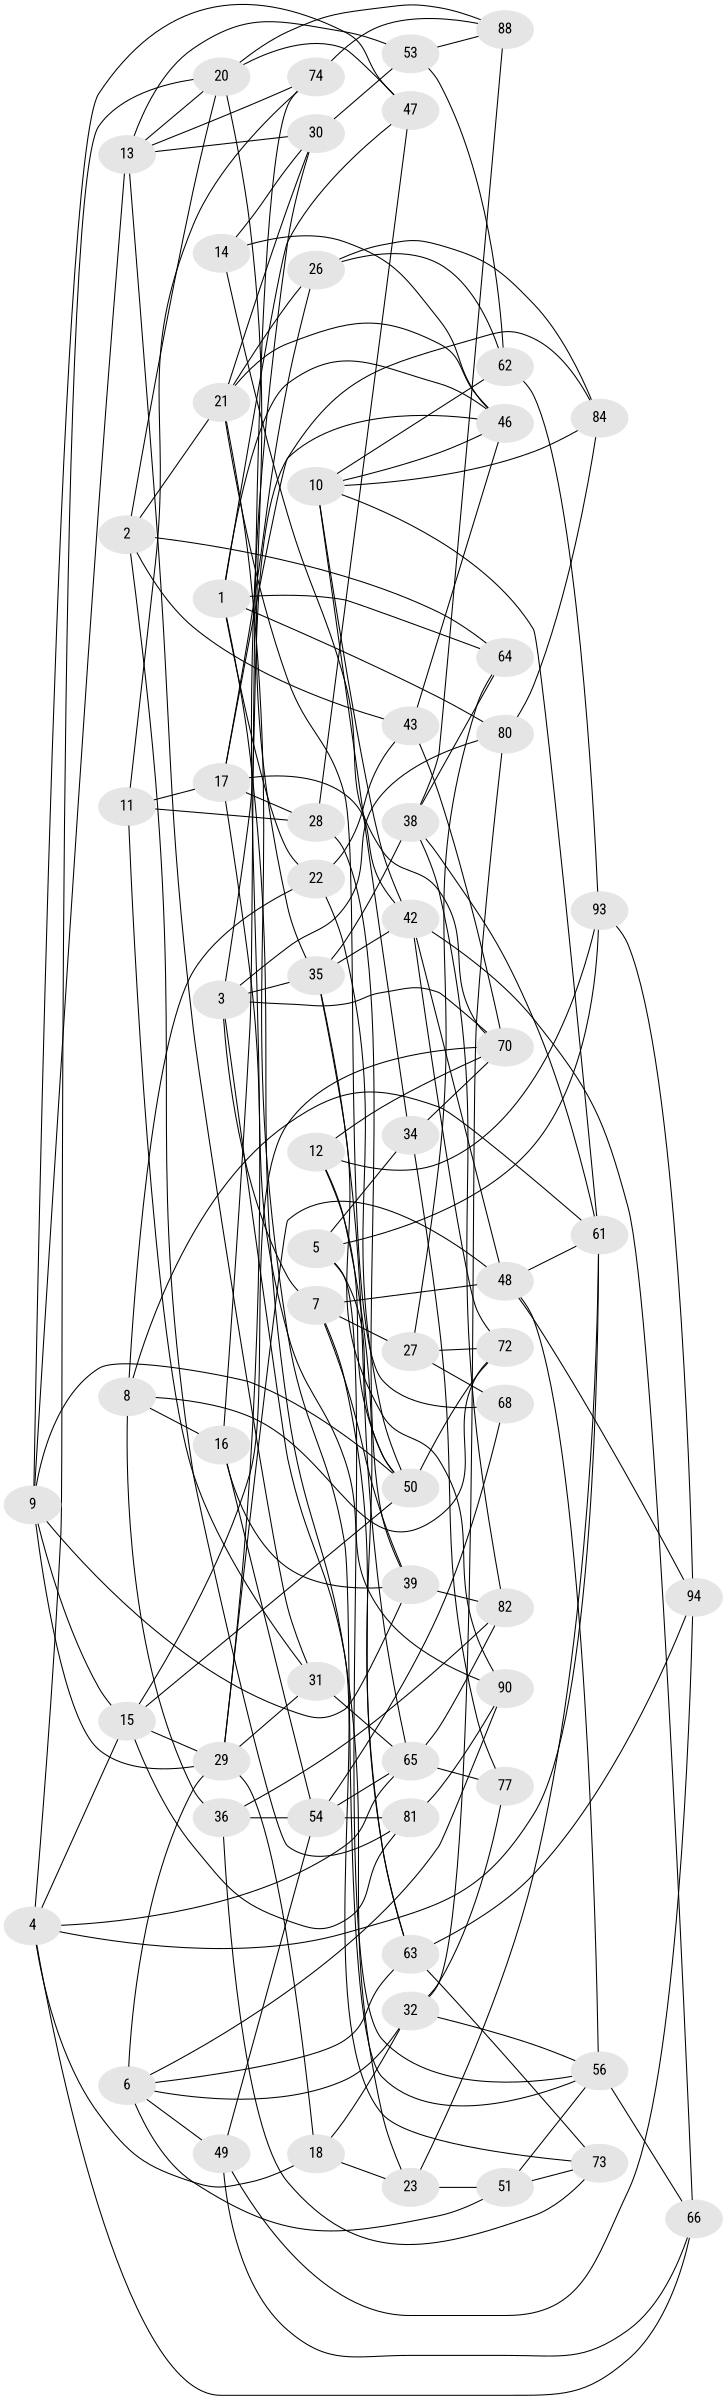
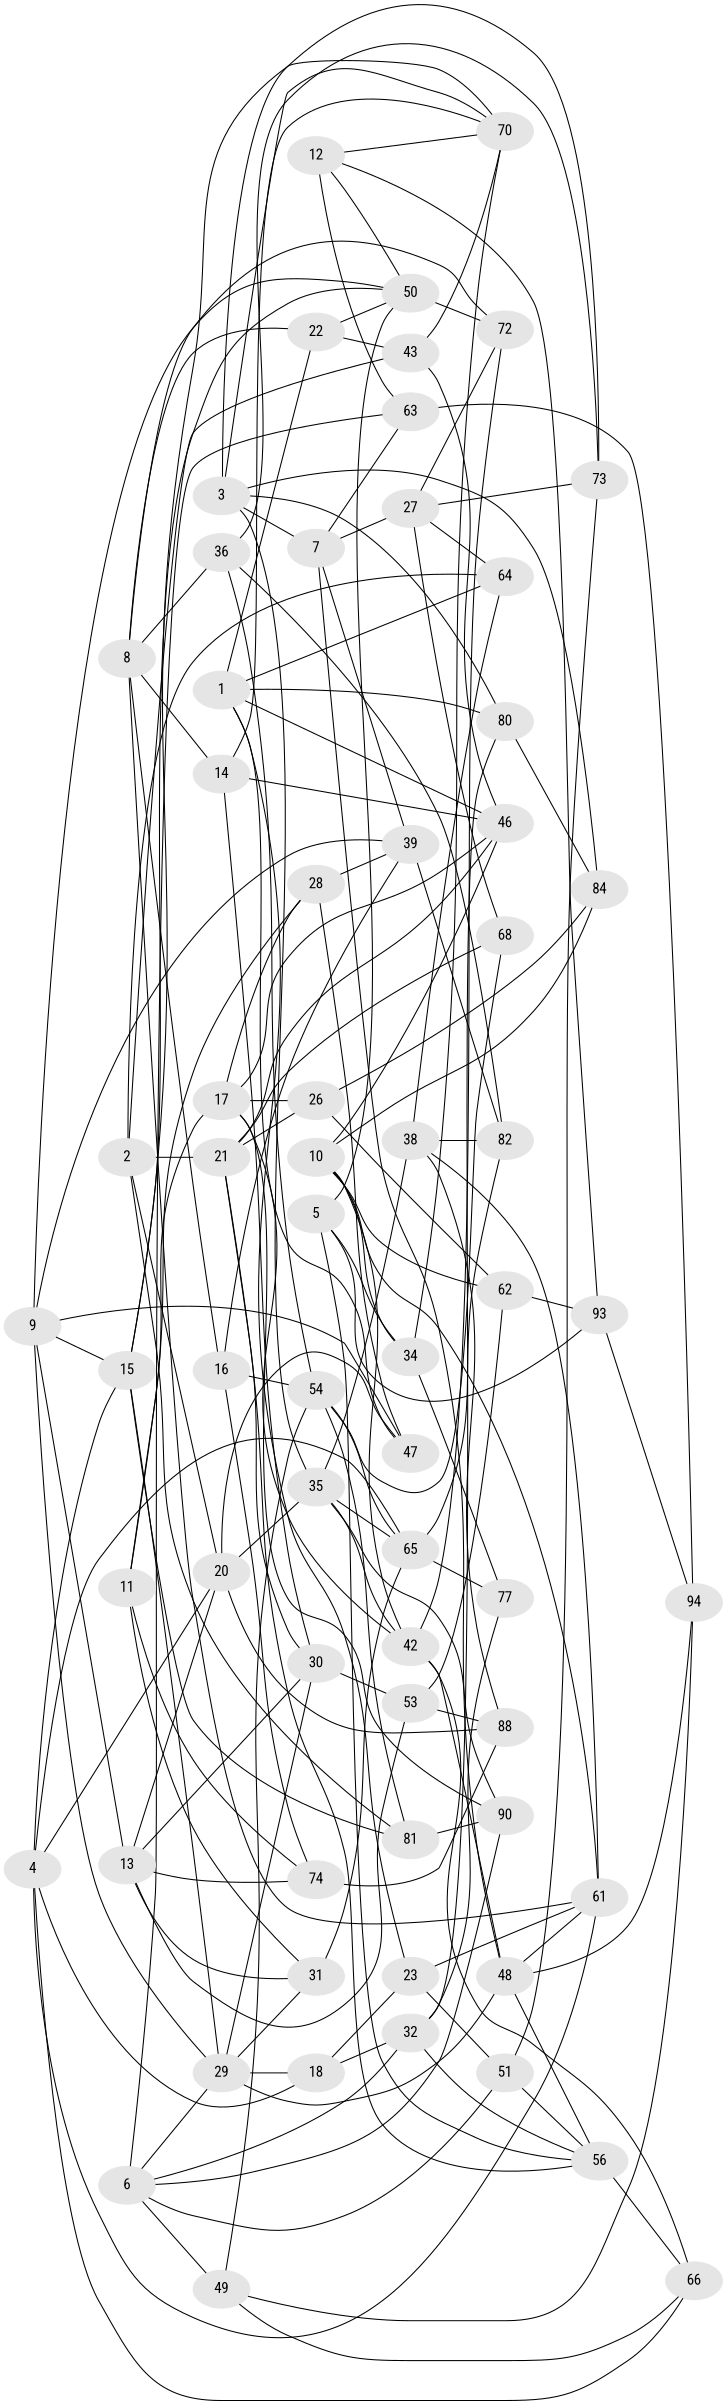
edge "8" -- "14": added
edge "63" -- "73": now "27" -- "73"
